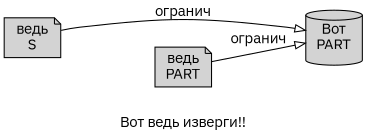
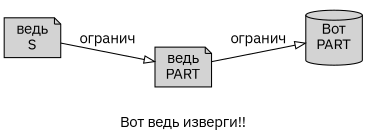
edge "ведь S" -> "Вот PART": now "ведь S" -> "ведь PART"
